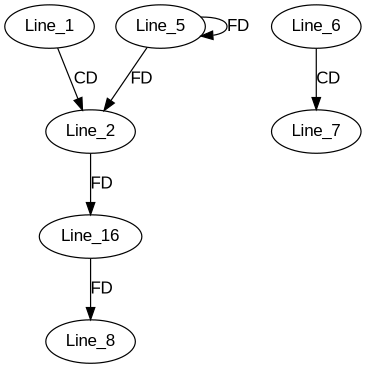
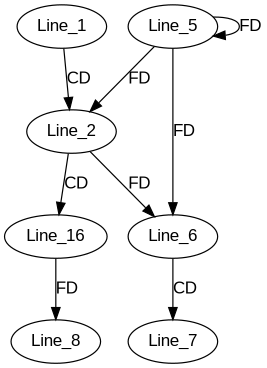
edge "Line_5" -> "Line_6": added, label "FD"
edge "Line_2" -> "Line_6": added, label "FD"
edge "Line_2" -> "Line_16": label "FD" -> "CD"
